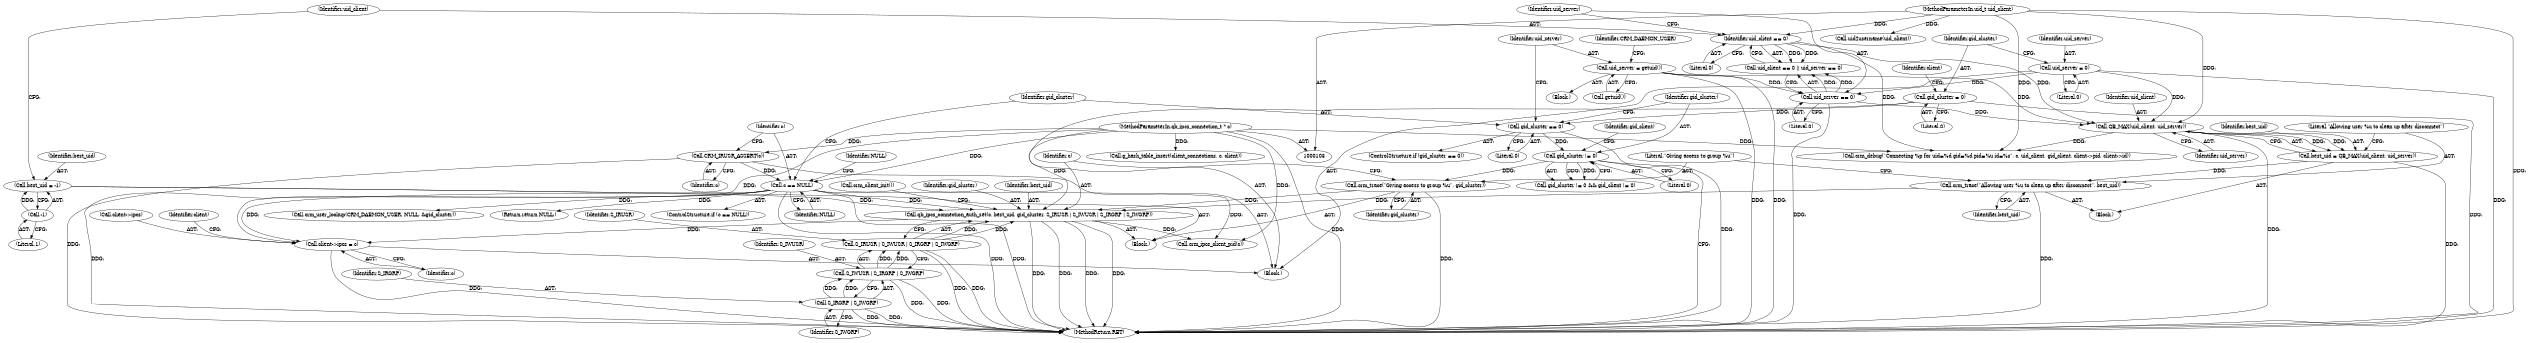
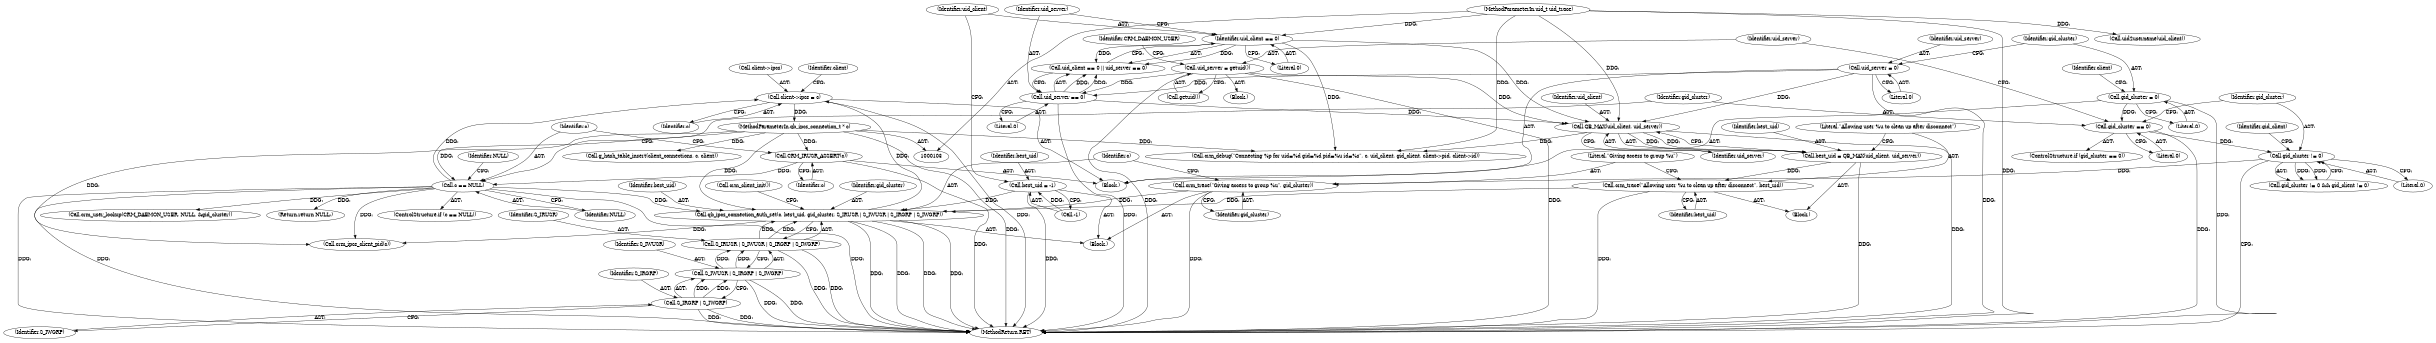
node "(MethodParameterIn,uid_t uid_client)": label "(MethodParameterIn,uid_t uid_client)" -> "(MethodParameterIn,uid_t uid_trace)"
edge "(MethodParameterIn,qb_ipcs_connection_t * c)" -> "(Call,client->ipcs = c)": reversed
node "(Literal,1)": removed
edge "(Call,best_uid = -1)" -> "(MethodReturn,RET)": added, label "DDG:"
